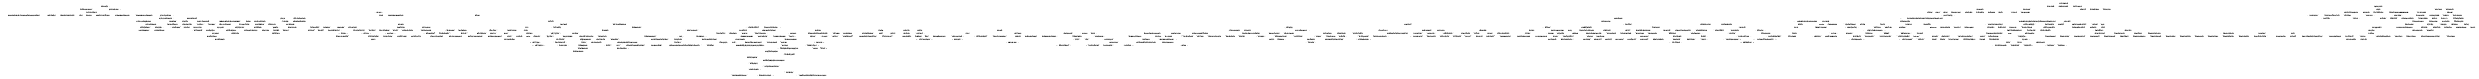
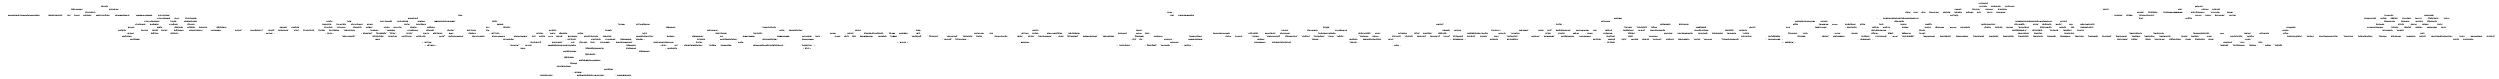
node "lambiengcode/opensource_ecommerce": added
node "lambiengcode/pizza_store_flutter": added
